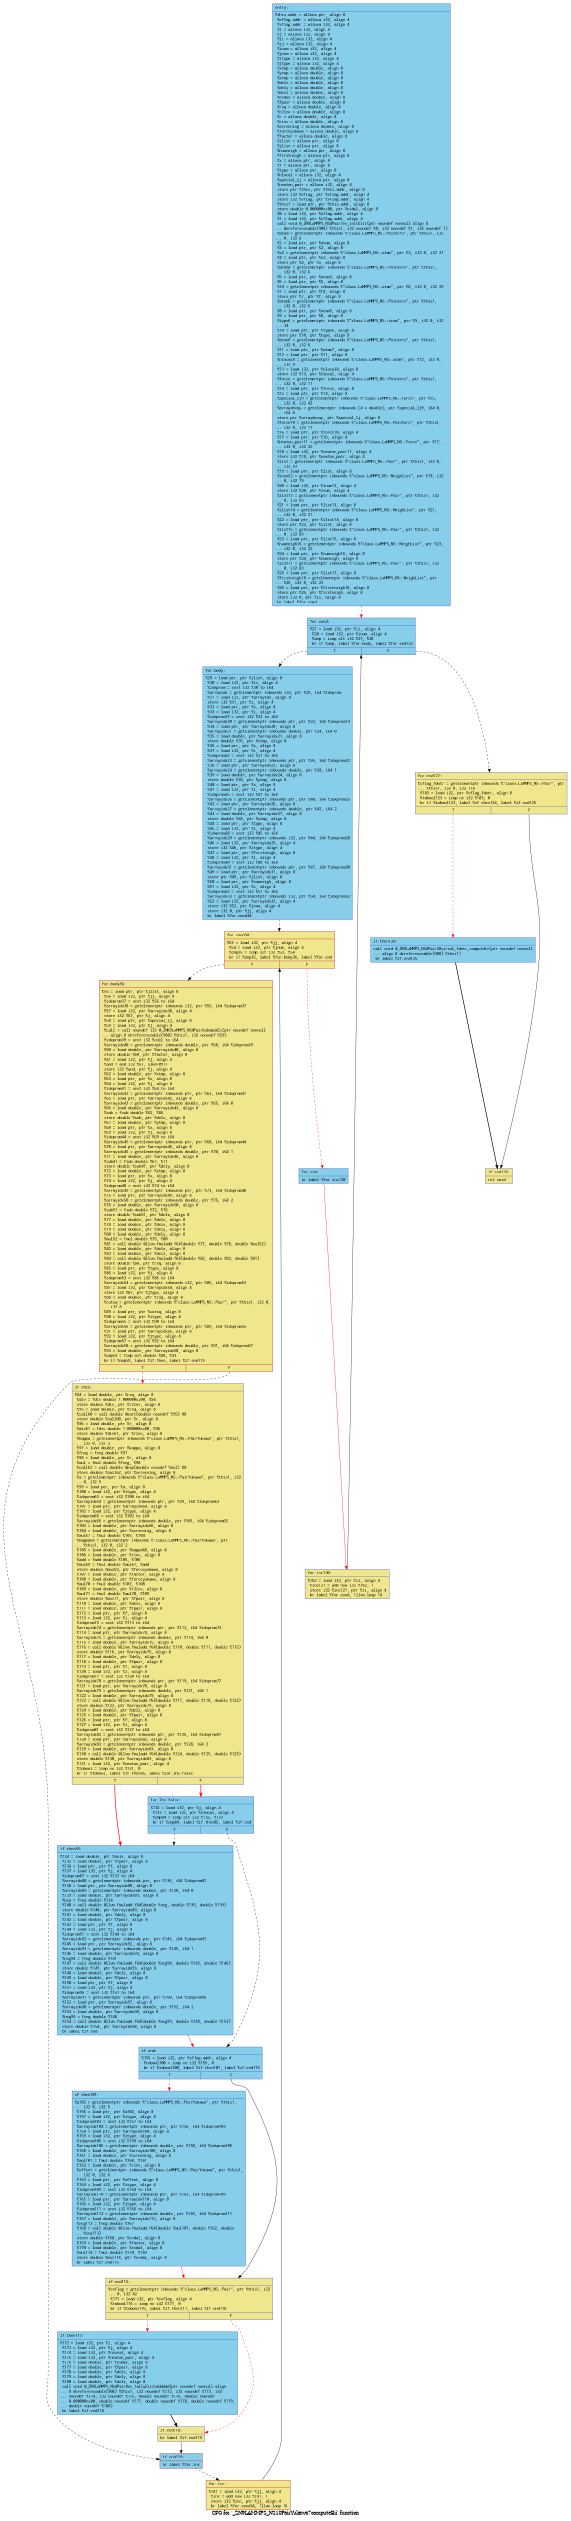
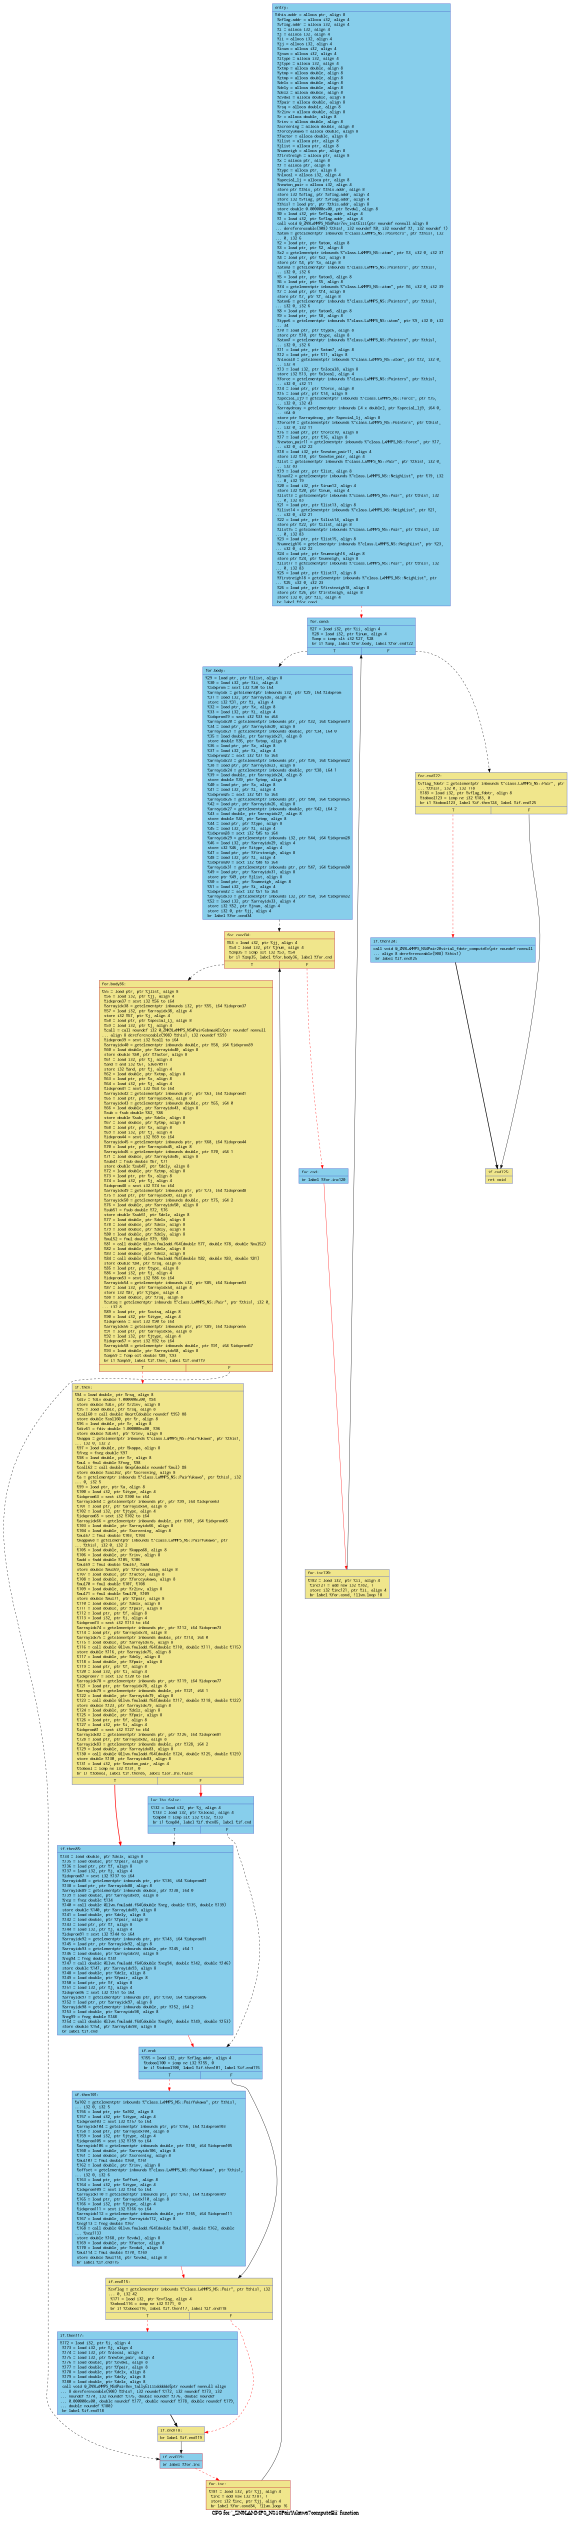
edge "if.end119:" -> "for.inc:": color black -> red
